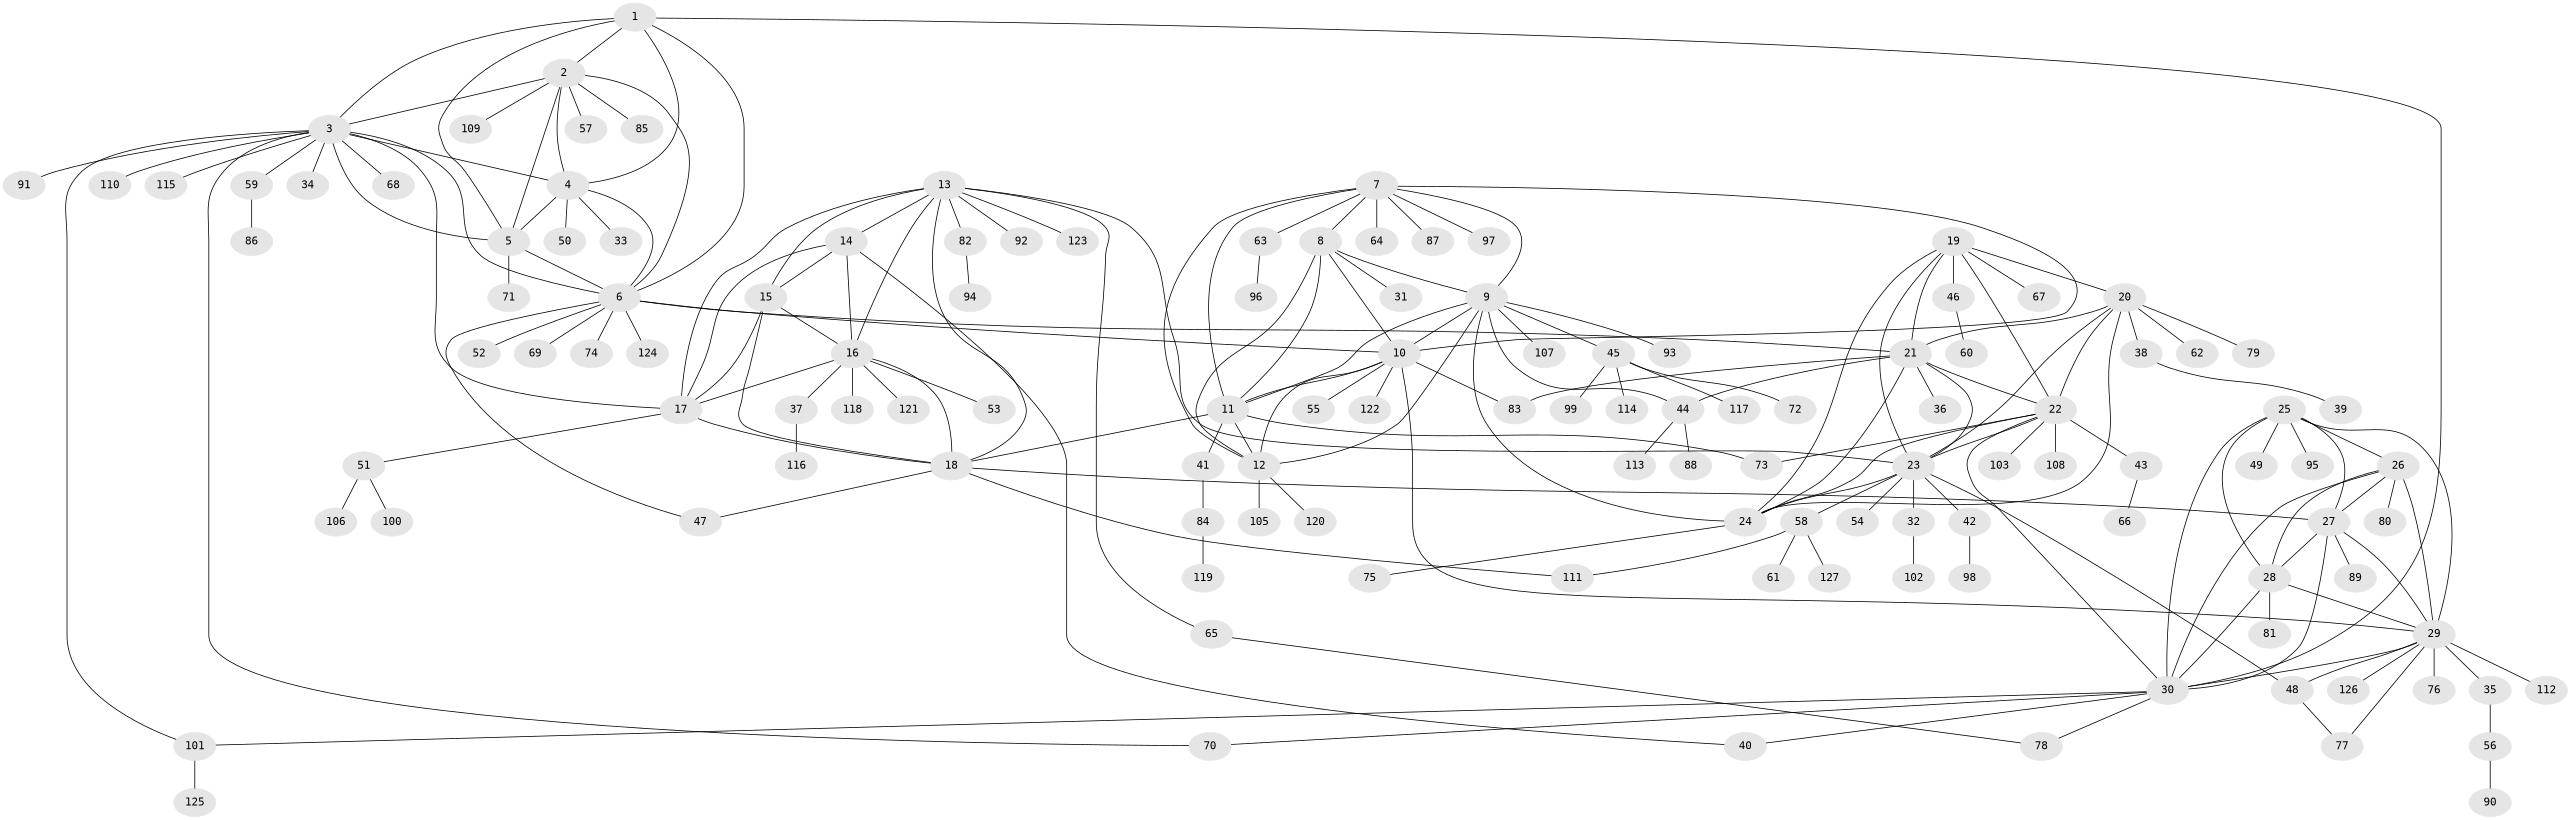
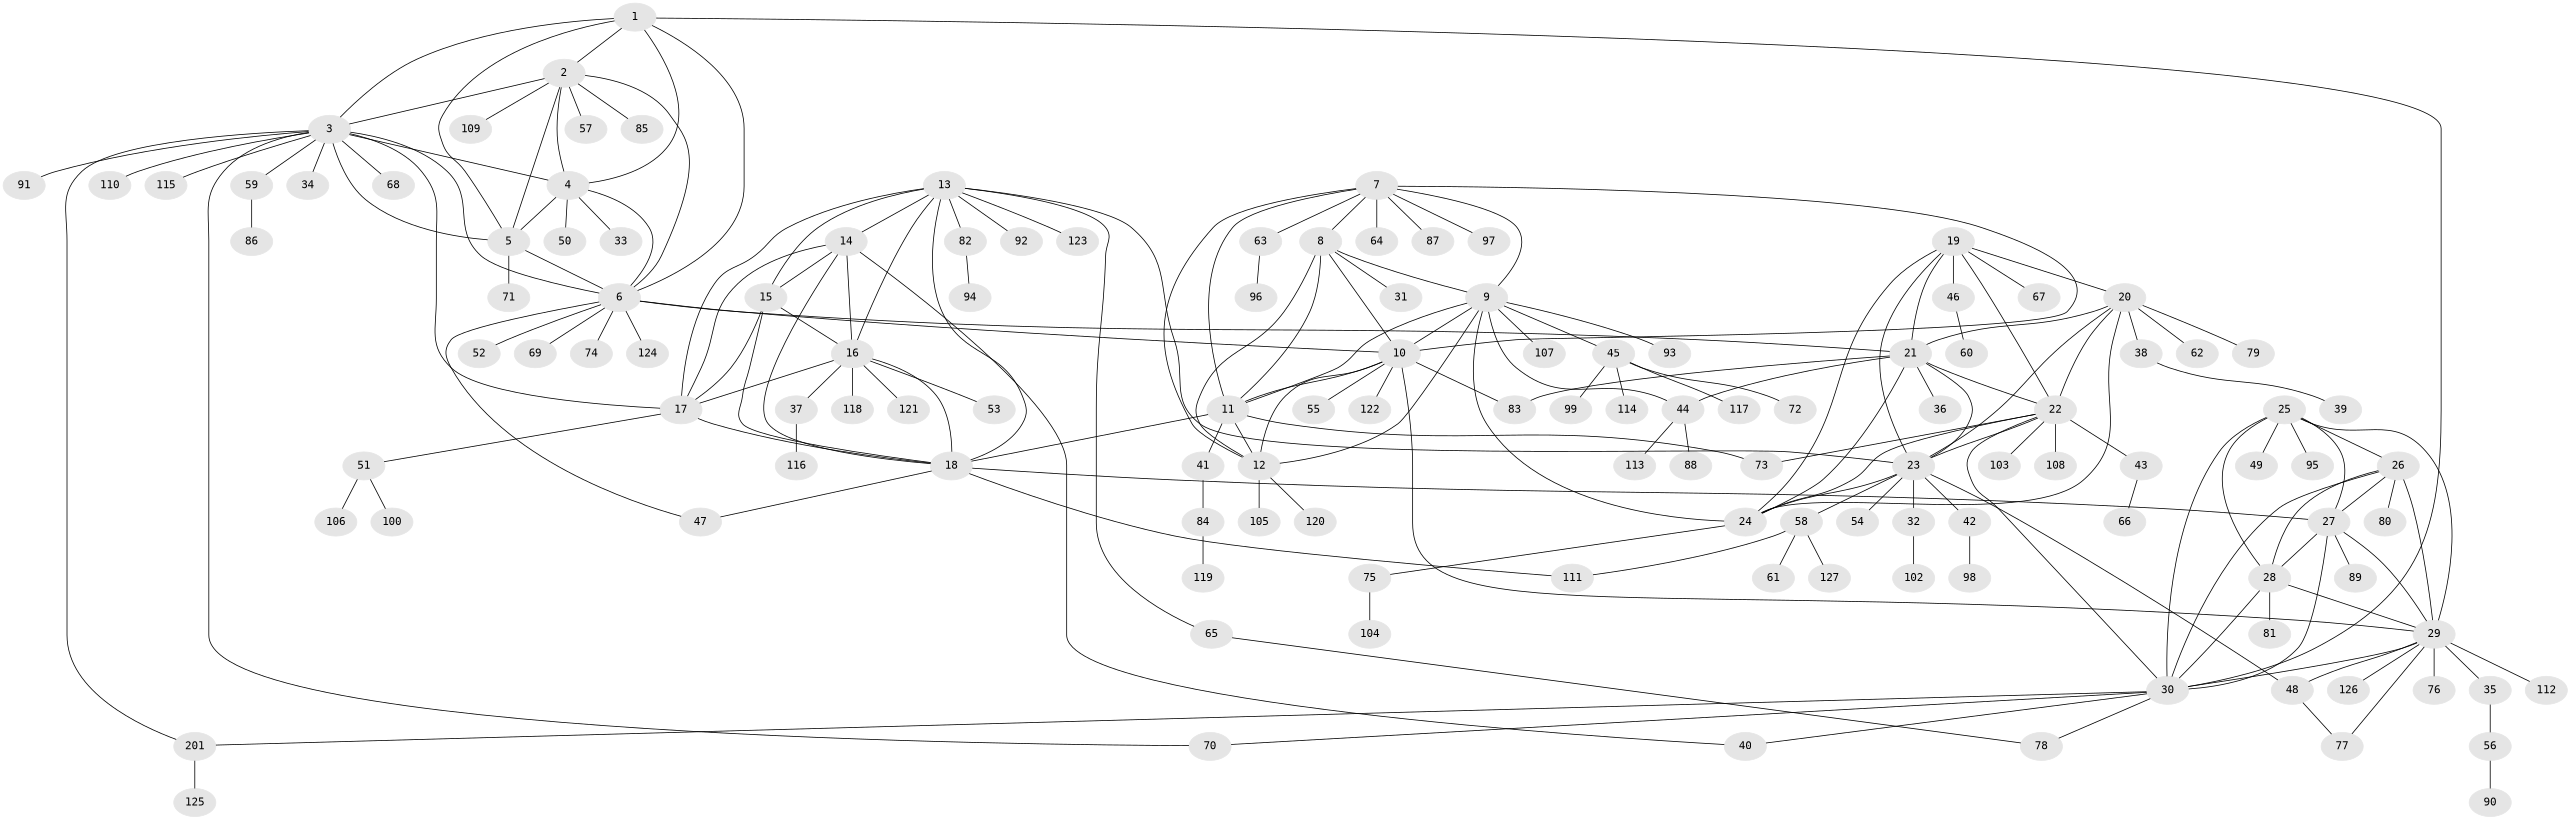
edge "14" -- "18": added
node "104": added
node "101": label "101" -> "201"
